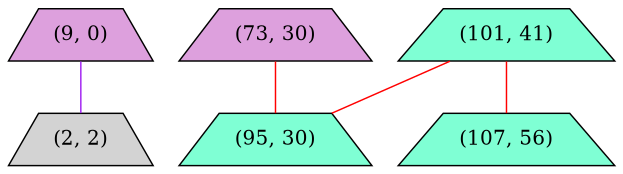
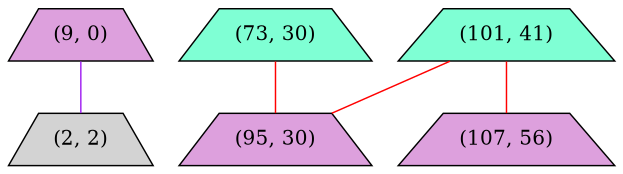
node "(73, 30)": fillcolor plum -> aquamarine
node "(95, 30)": fillcolor aquamarine -> plum
node "(107, 56)": fillcolor aquamarine -> plum
